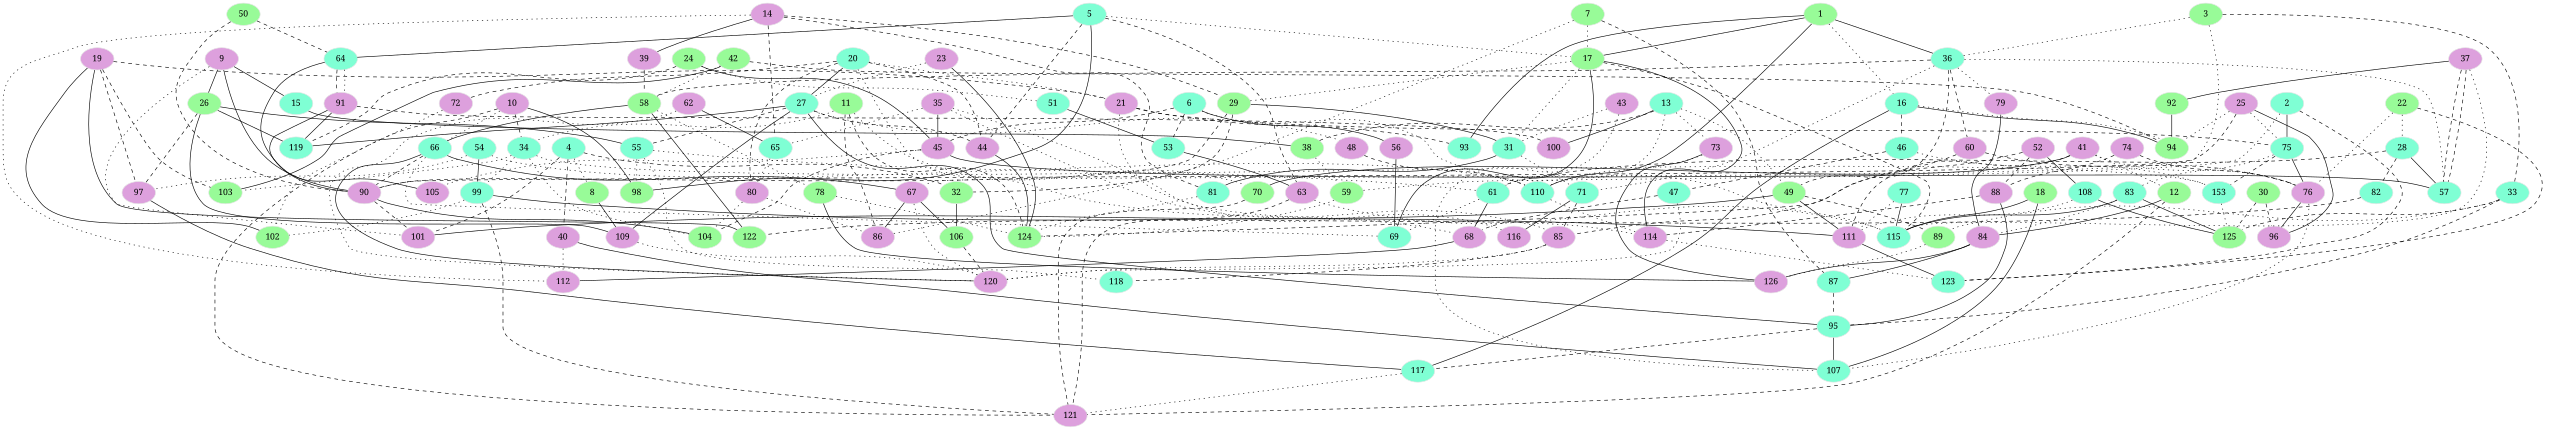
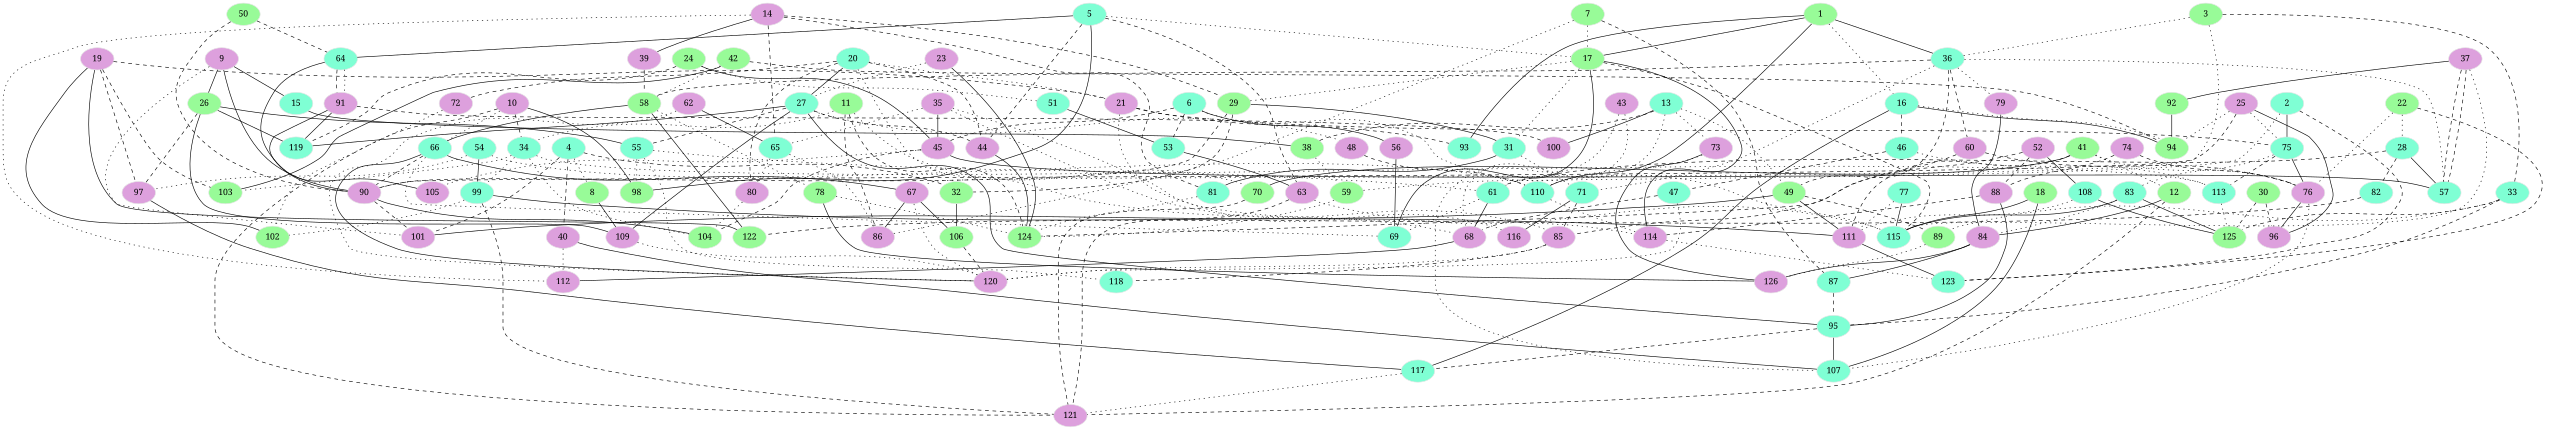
edge "43" -- "31": now "43" -- "68"
node "41": fillcolor plum -> palegreen
node "153": label "153" -> "113"
edge "80" -- "86": now "65" -- "86"
